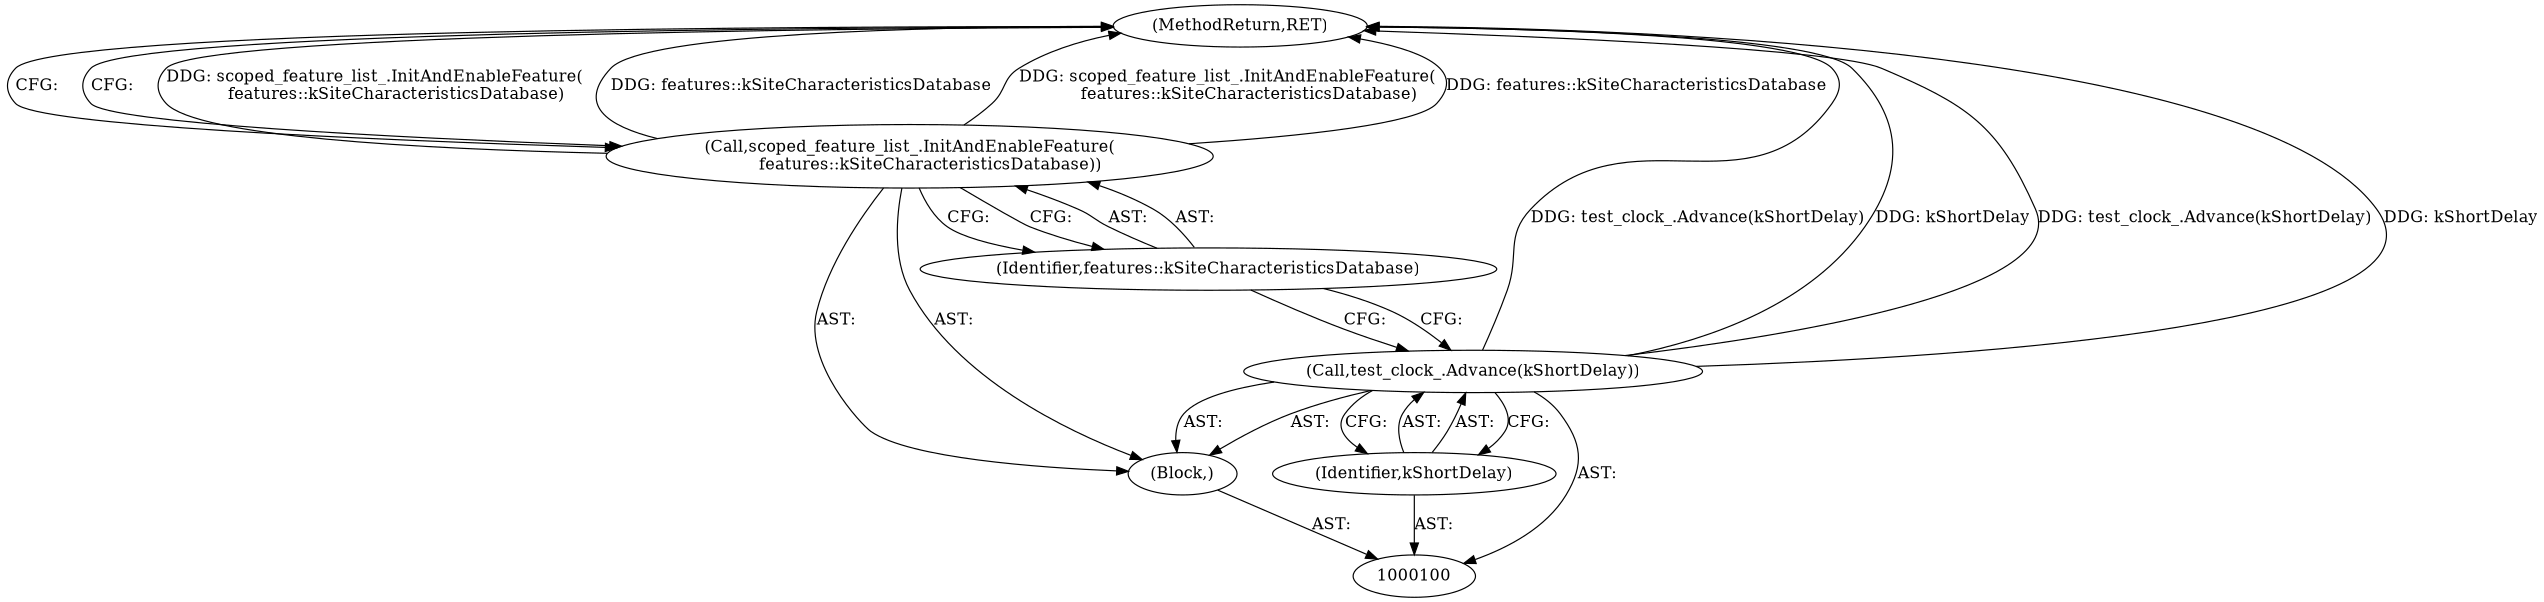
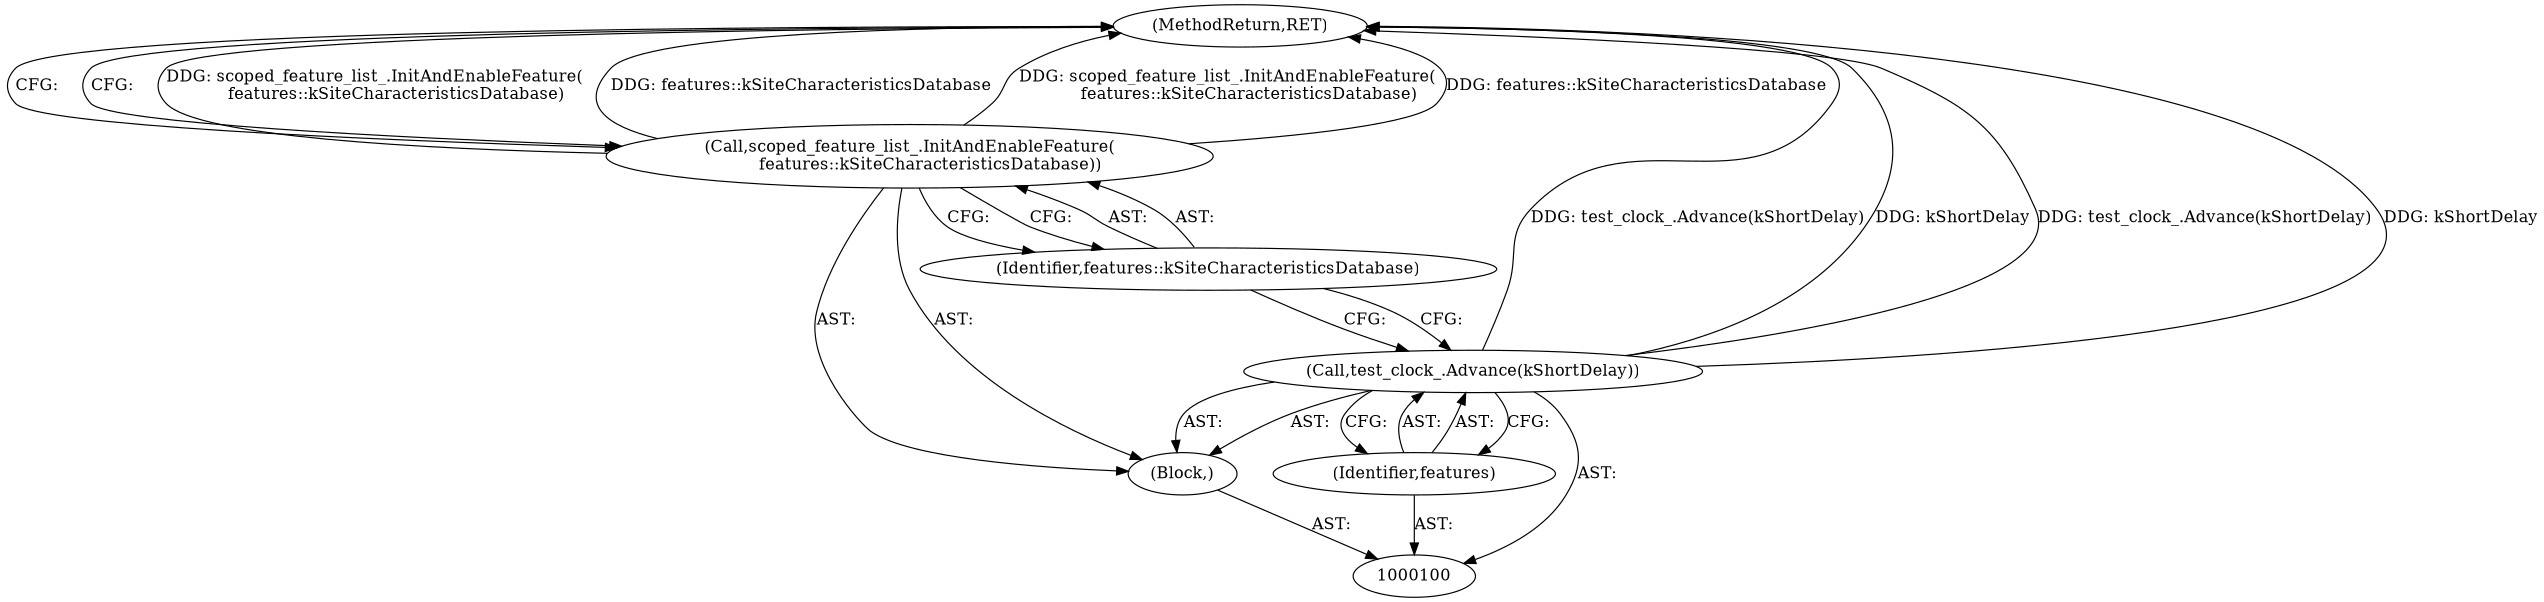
node "(Identifier,kShortDelay)": label "(Identifier,kShortDelay)" -> "(Identifier,features)"
